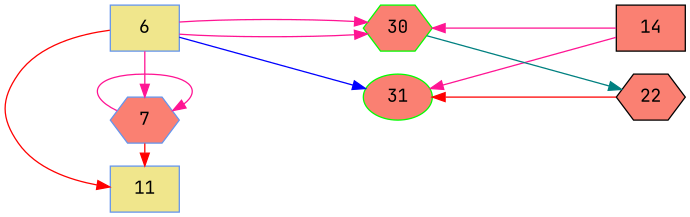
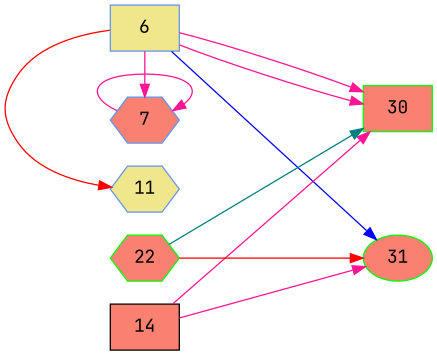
node "30": shape hexagon -> box
edge "30" -> "22": reversed
node "22": color black -> green
edge "7" -> "11": removed
node "11": shape box -> hexagon
